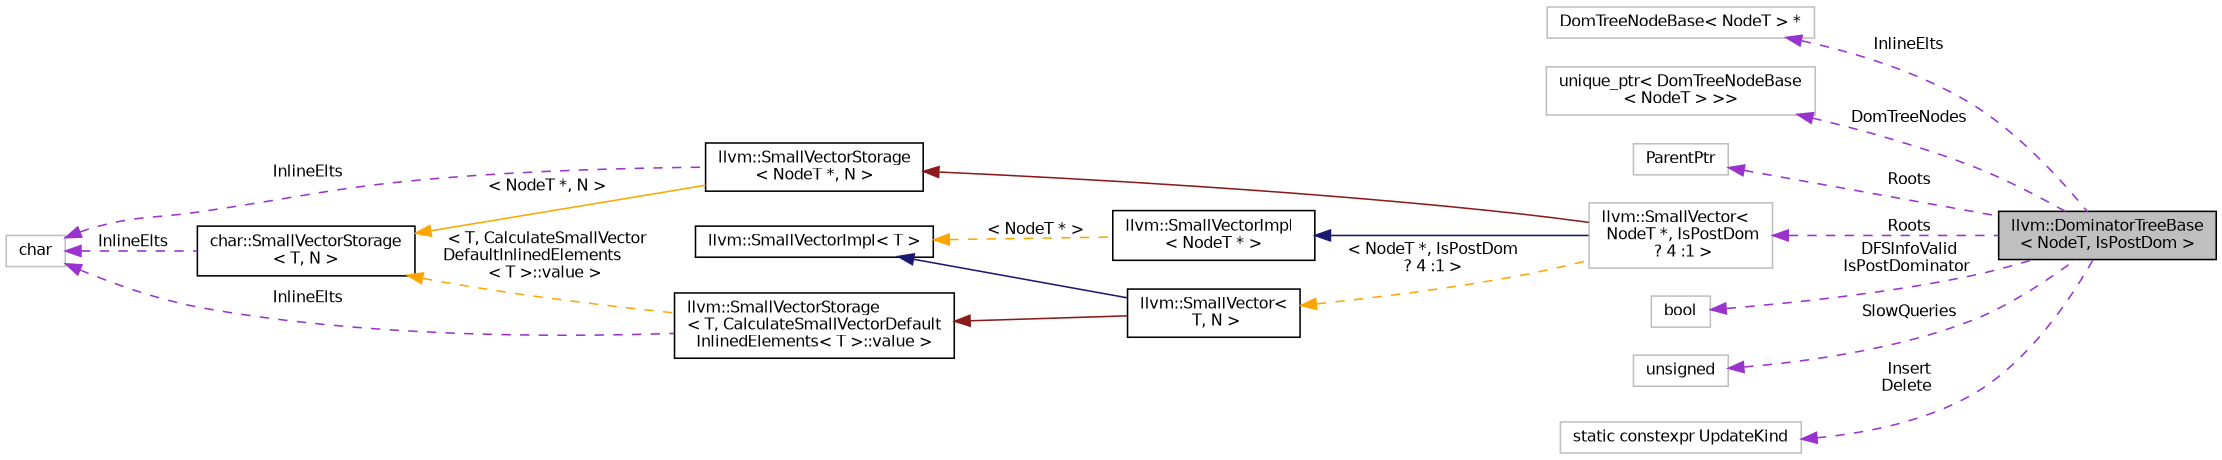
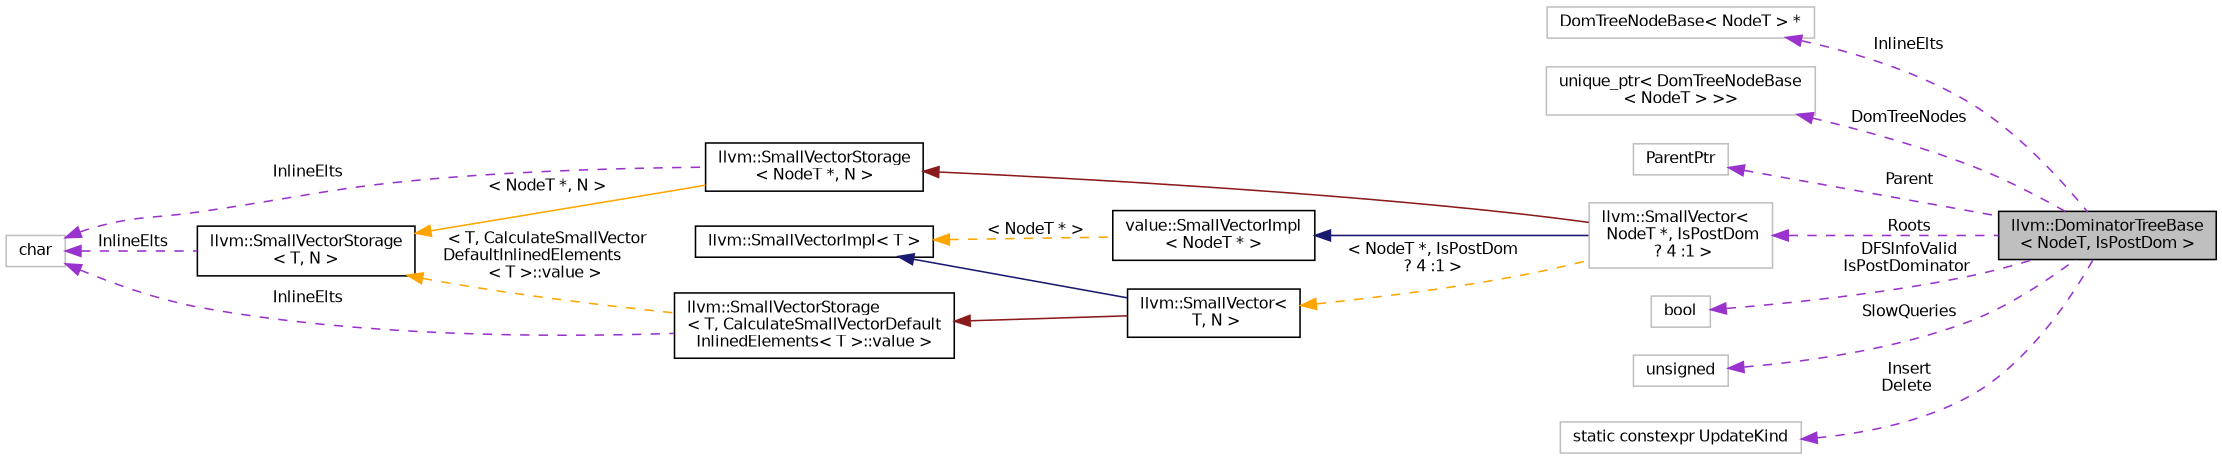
edge "llvm::DominatorTreeBase < NodeT, IsPostDom >" -> "ParentPtr": label " Roots" -> " Parent"
node "llvm::SmallVectorImpl < NodeT * >": label "llvm::SmallVectorImpl < NodeT * >" -> "value::SmallVectorImpl < NodeT * >"
node "char::SmallVectorStorage < T, N >": label "char::SmallVectorStorage < T, N >" -> "llvm::SmallVectorStorage < T, N >"
